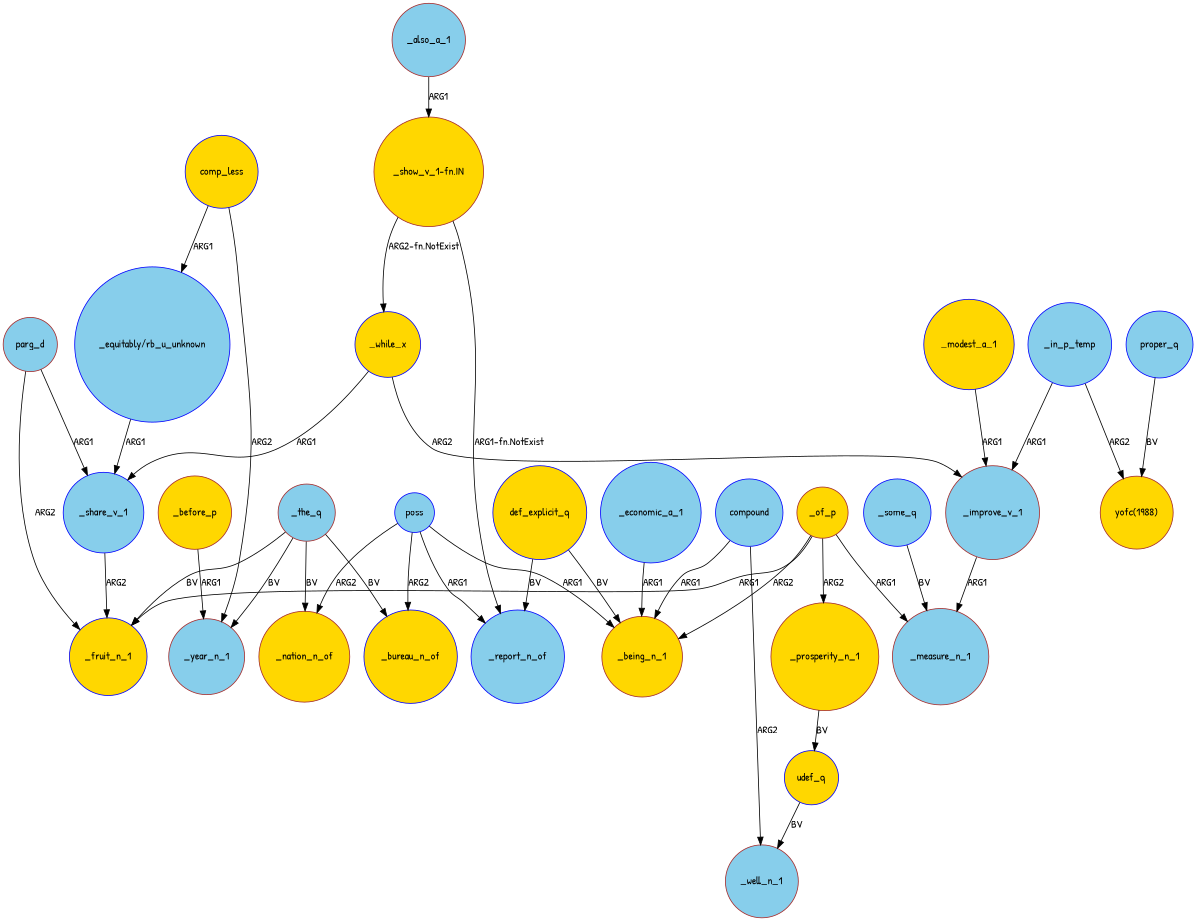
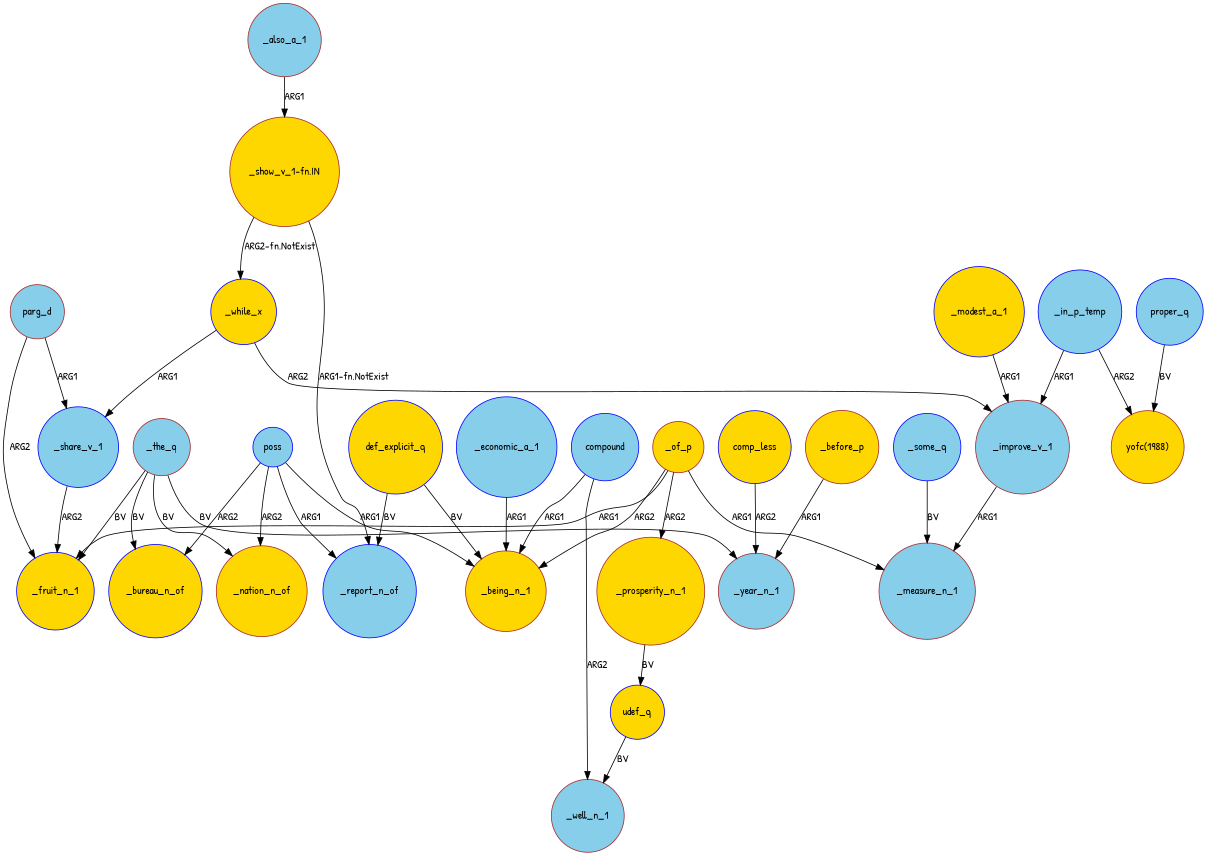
node "_equitably/rb_u_unknown": removed
